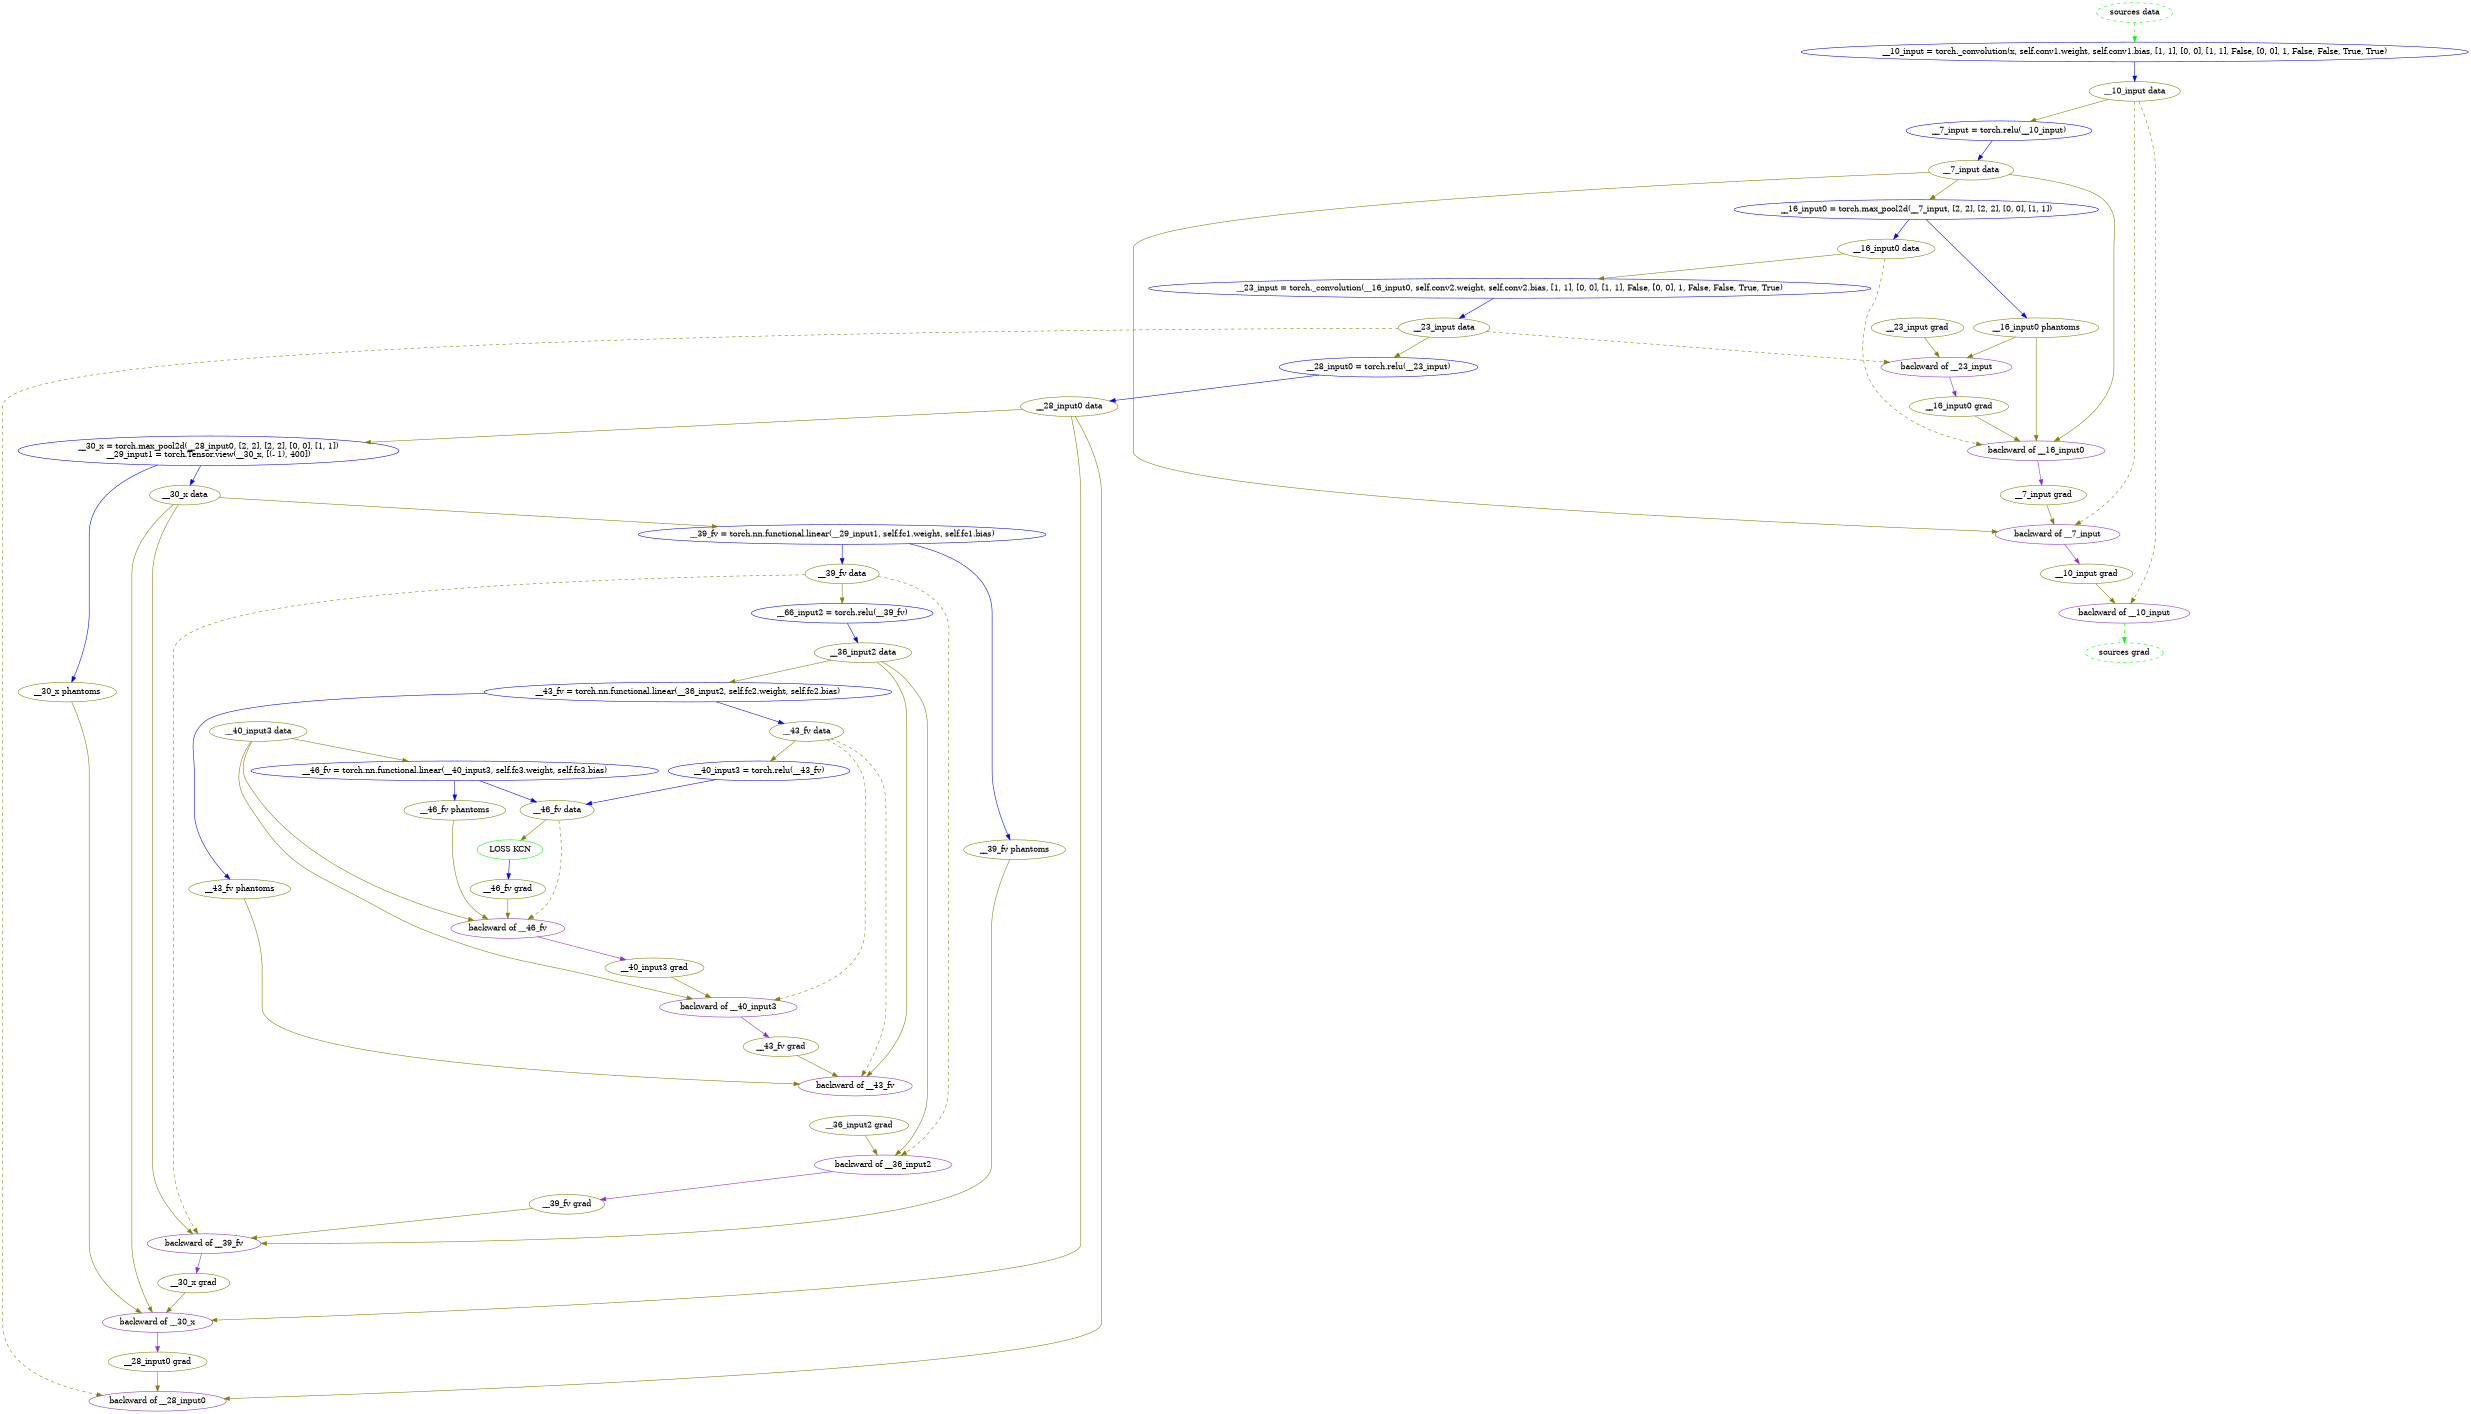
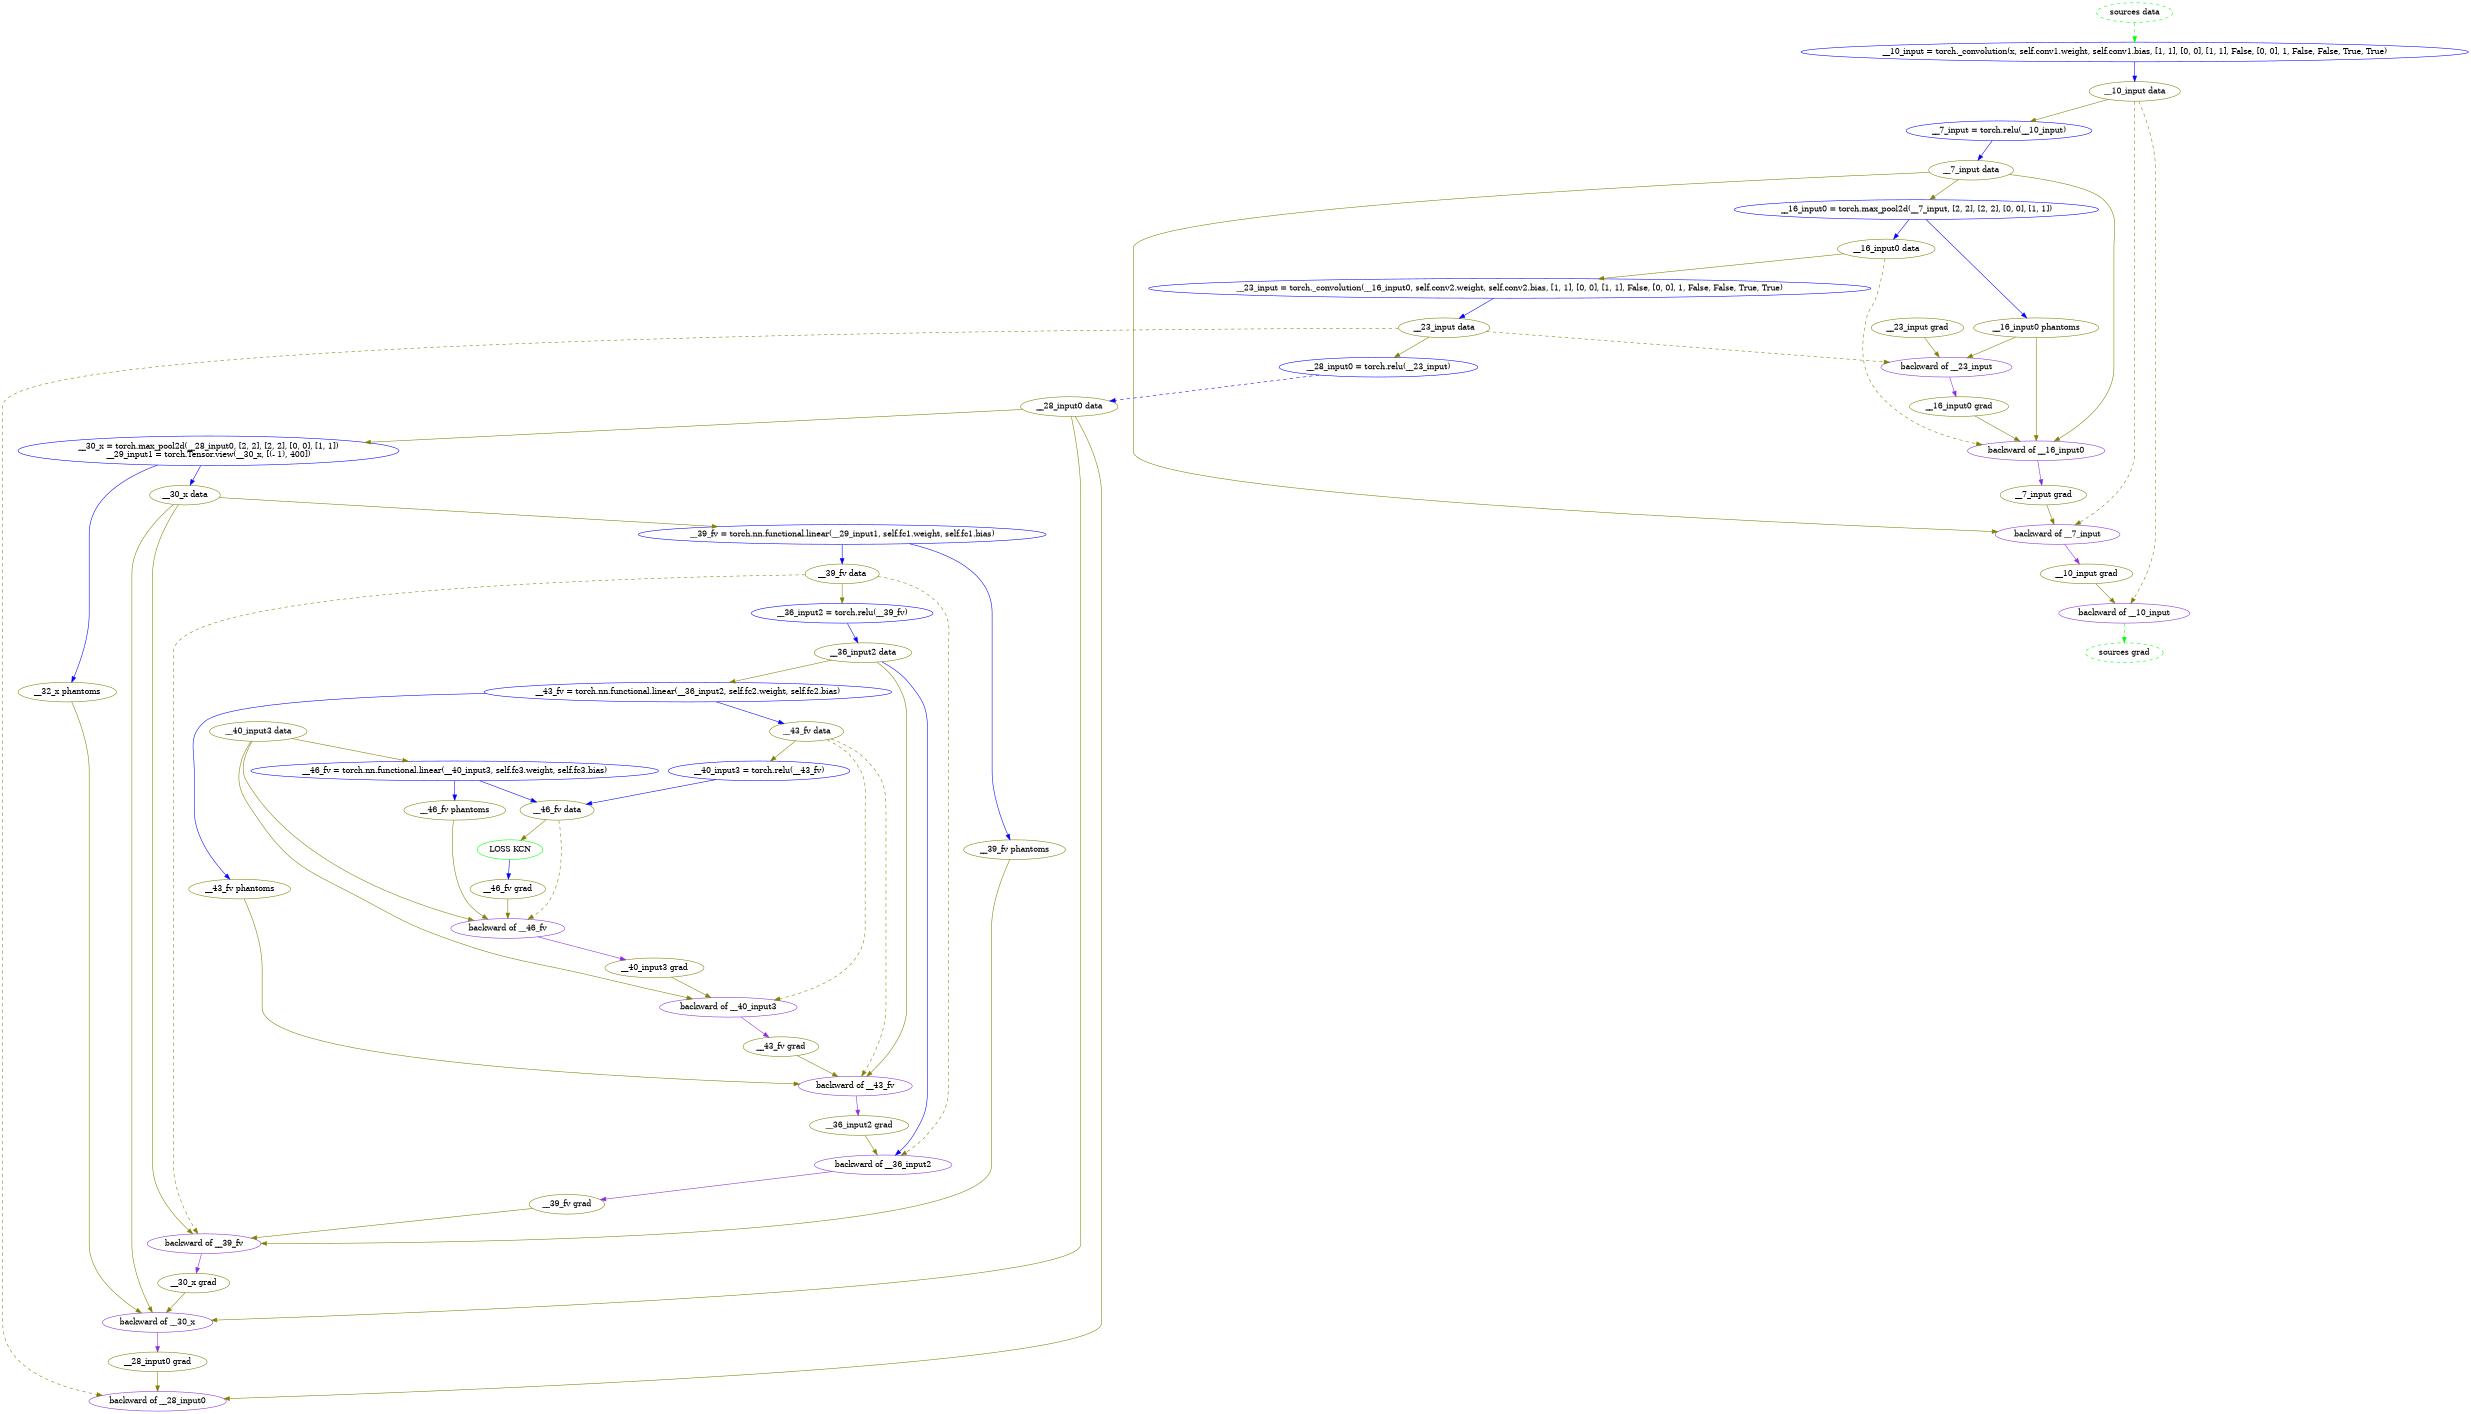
edge "__28_input0 = torch.relu(__23_input)" -> "__28_input0 data": style solid -> dashed
node "__66_input2 = torch.relu(__39_fv)": label "__66_input2 = torch.relu(__39_fv)" -> "__36_input2 = torch.relu(__39_fv)"
node "__30_x phantoms": label "__30_x phantoms" -> "__32_x phantoms"
edge "__36_input2 data" -> "backward of __36_input2": color olive -> blue
edge "backward of __43_fv" -> "__36_input2 grad": added
